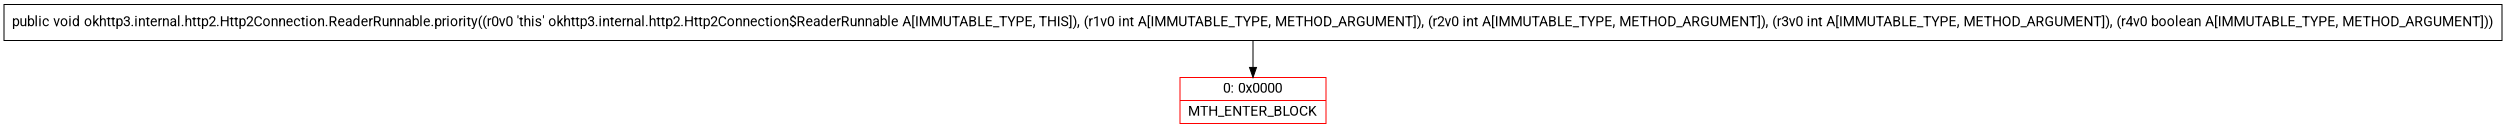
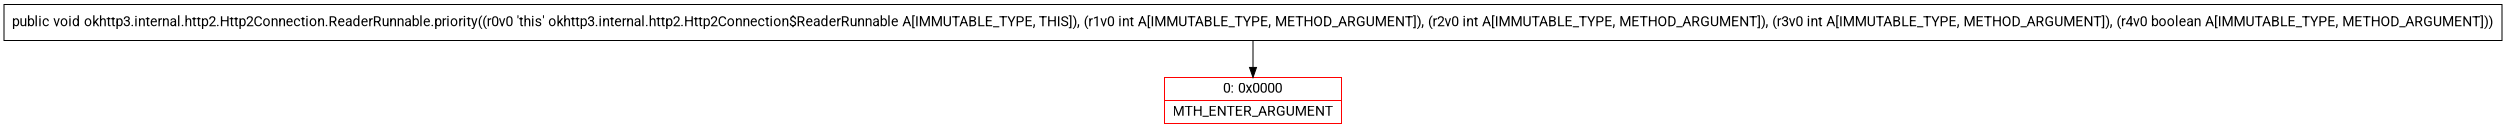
node "0: 0x0000": text "MTH_ENTER_BLOCK" -> "MTH_ENTER_ARGUMENT"
